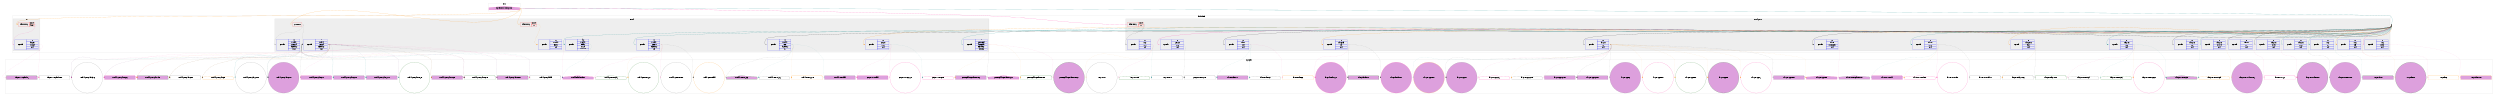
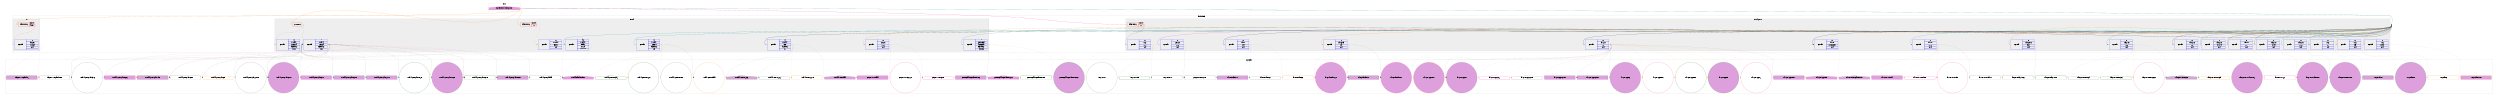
node "sys-devel/automake-1.12.6-r2": shape note -> circle
node "sys-devel/libtool-9999": shape note -> house
